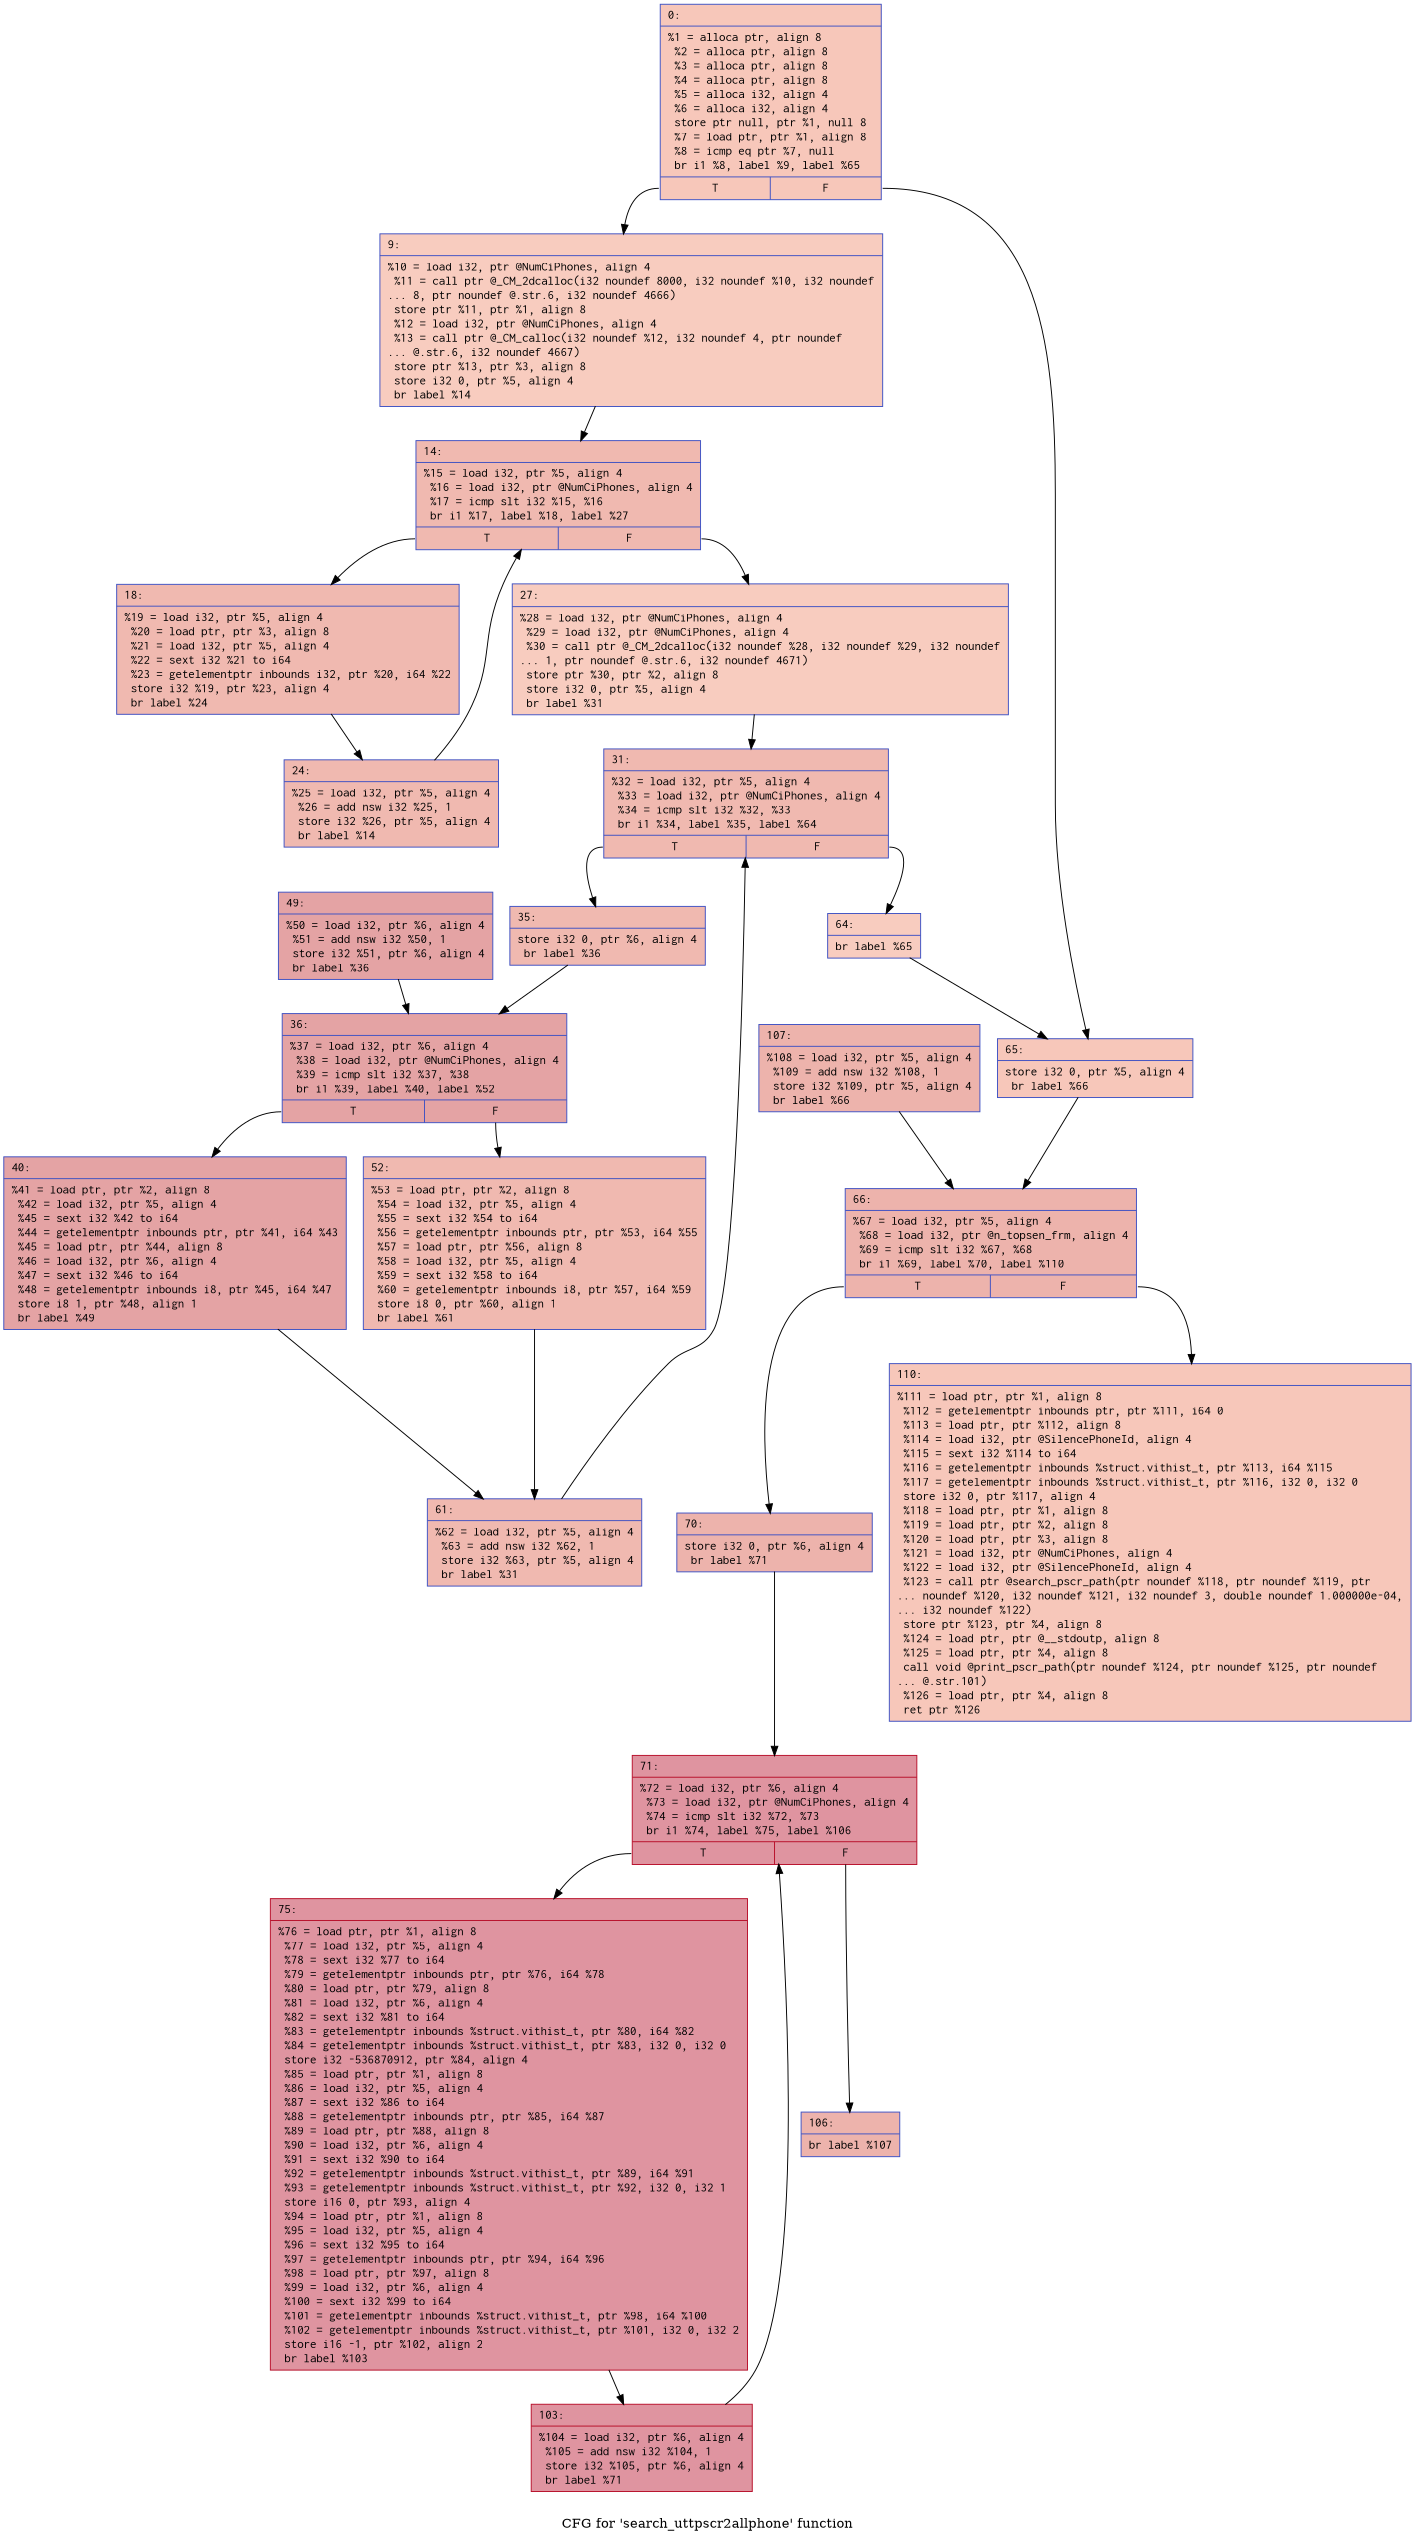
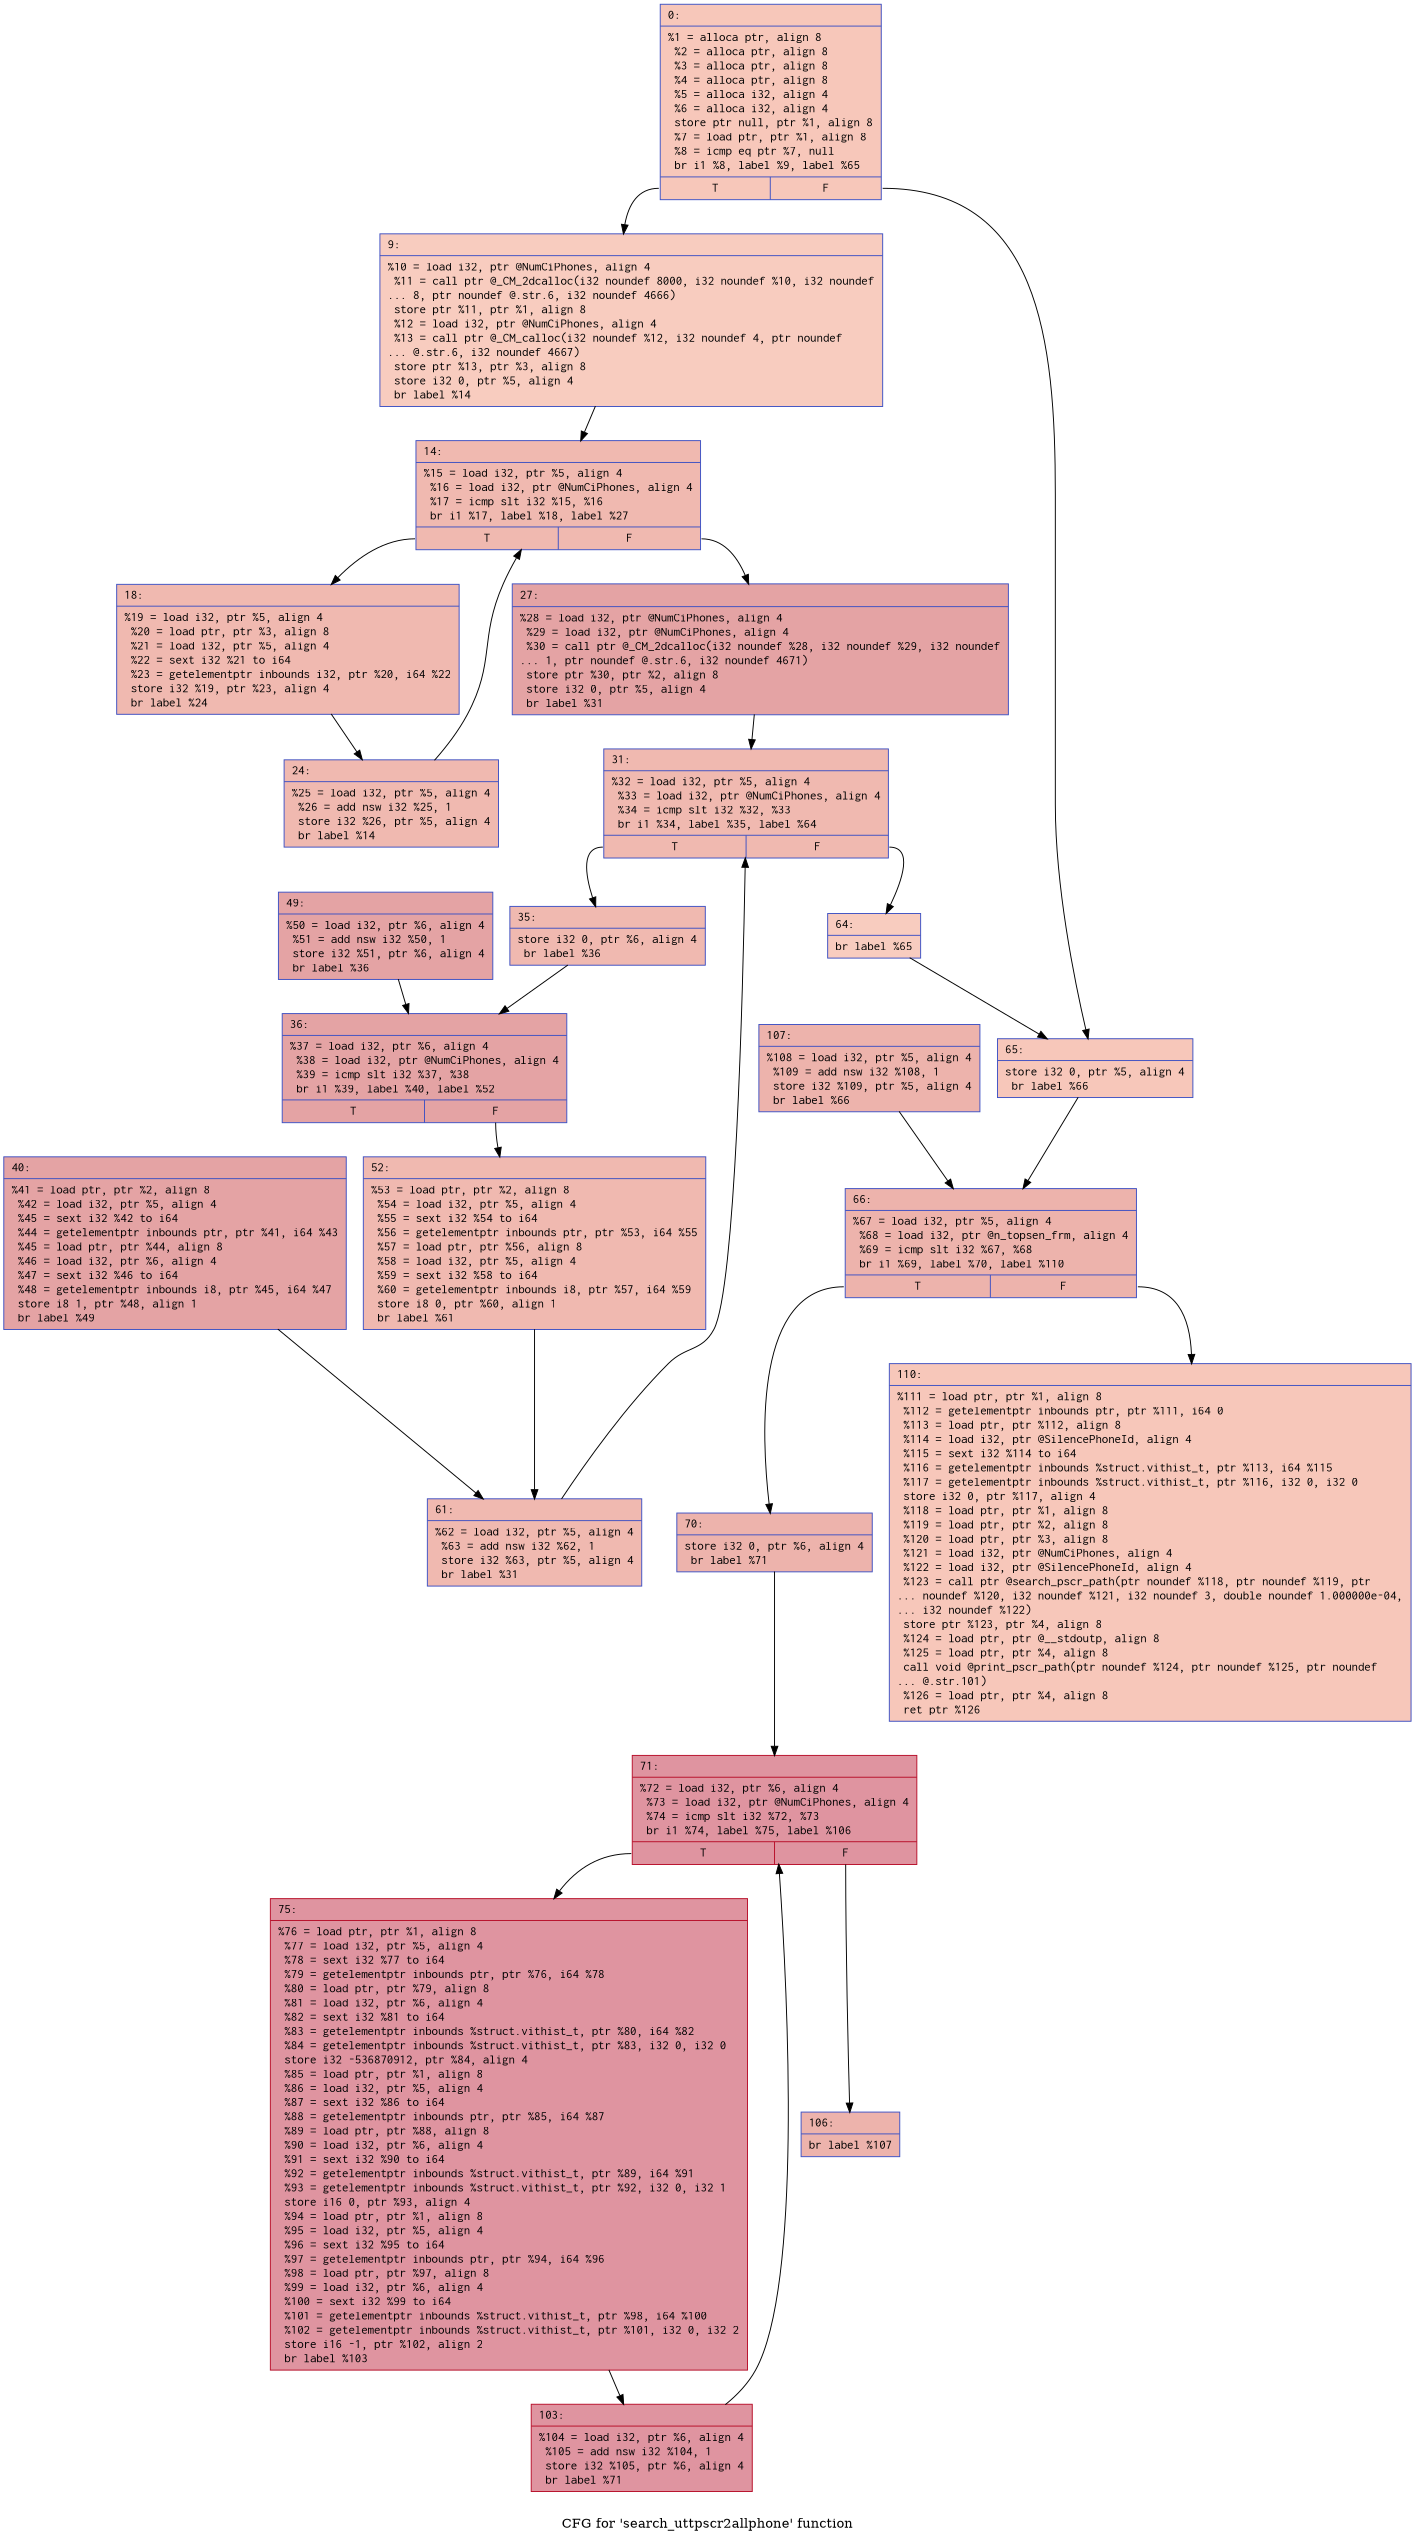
node "0:": text "store ptr null, ptr %1, null 8" -> "store ptr null, ptr %1, align 8"
node "27:": fillcolor #f08b6e70 -> #c32e3170
edge "36:" -> "40:": removed
